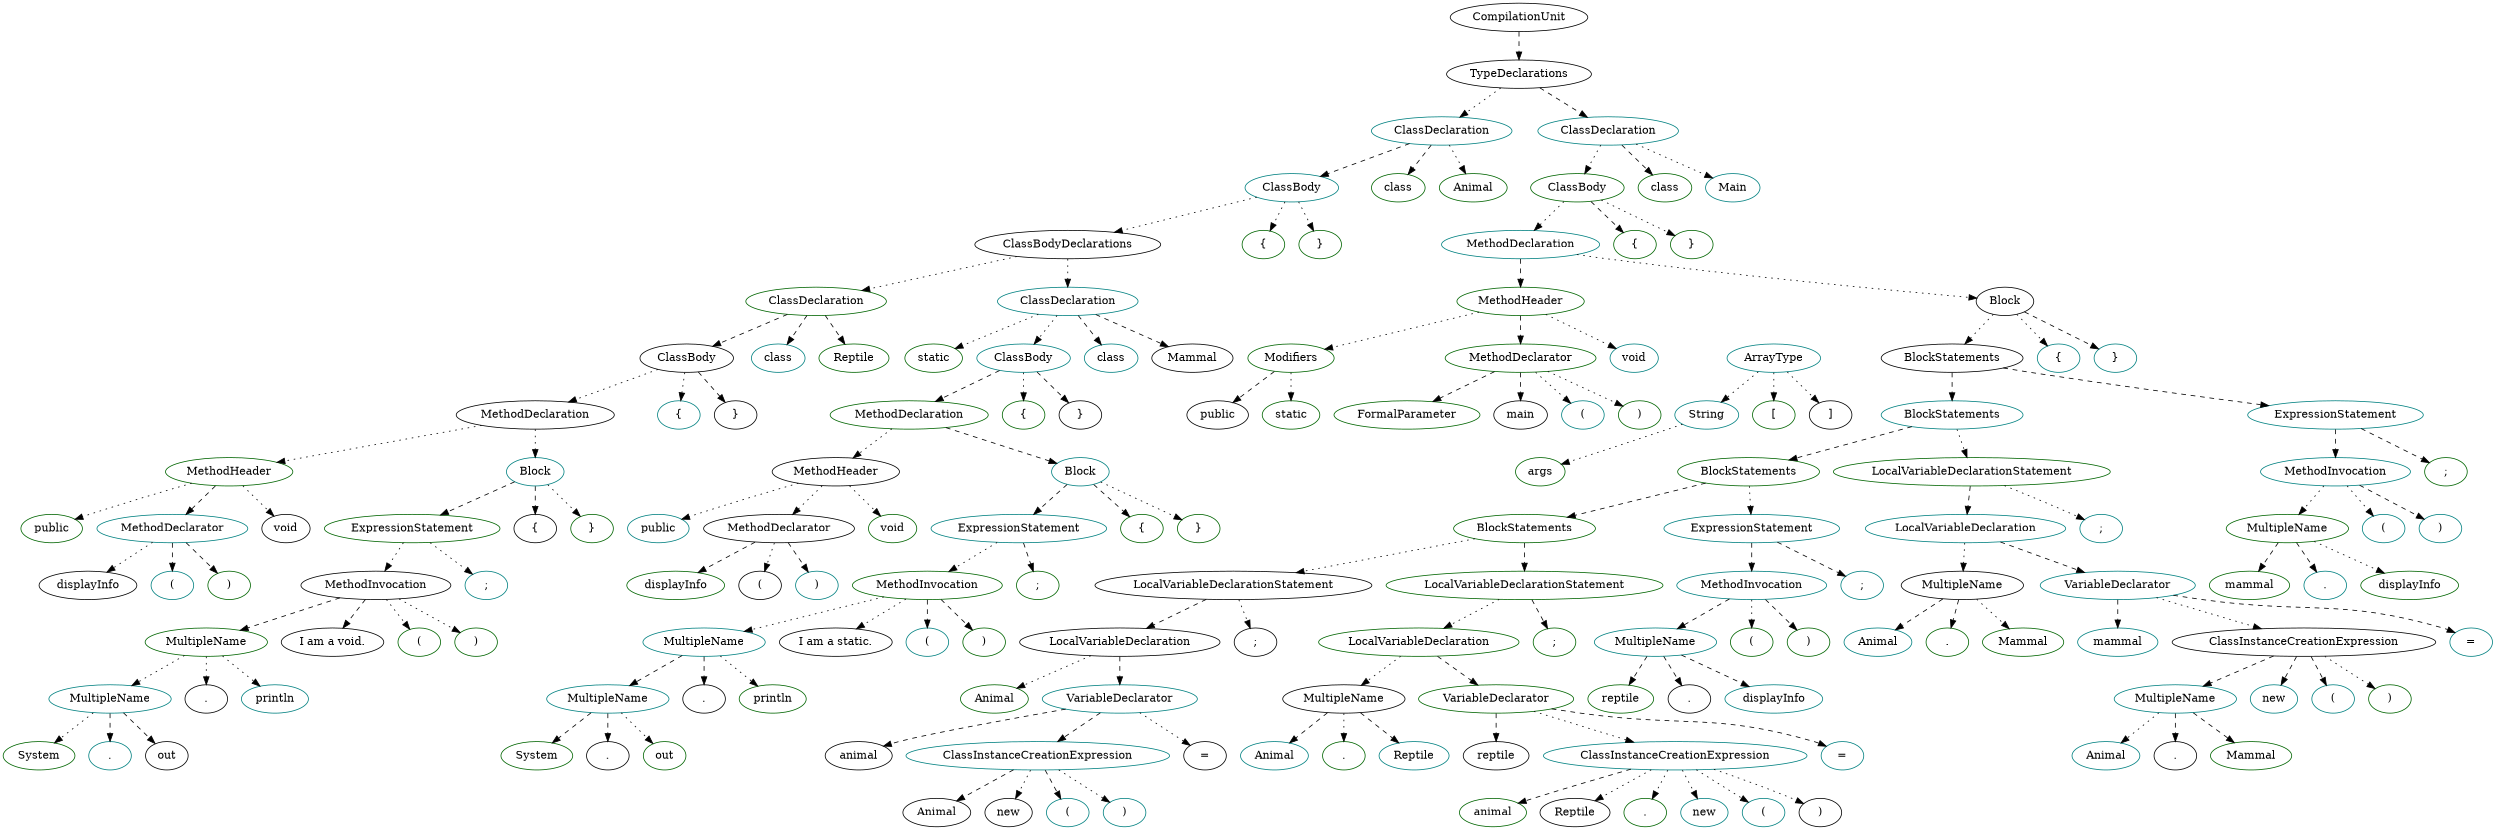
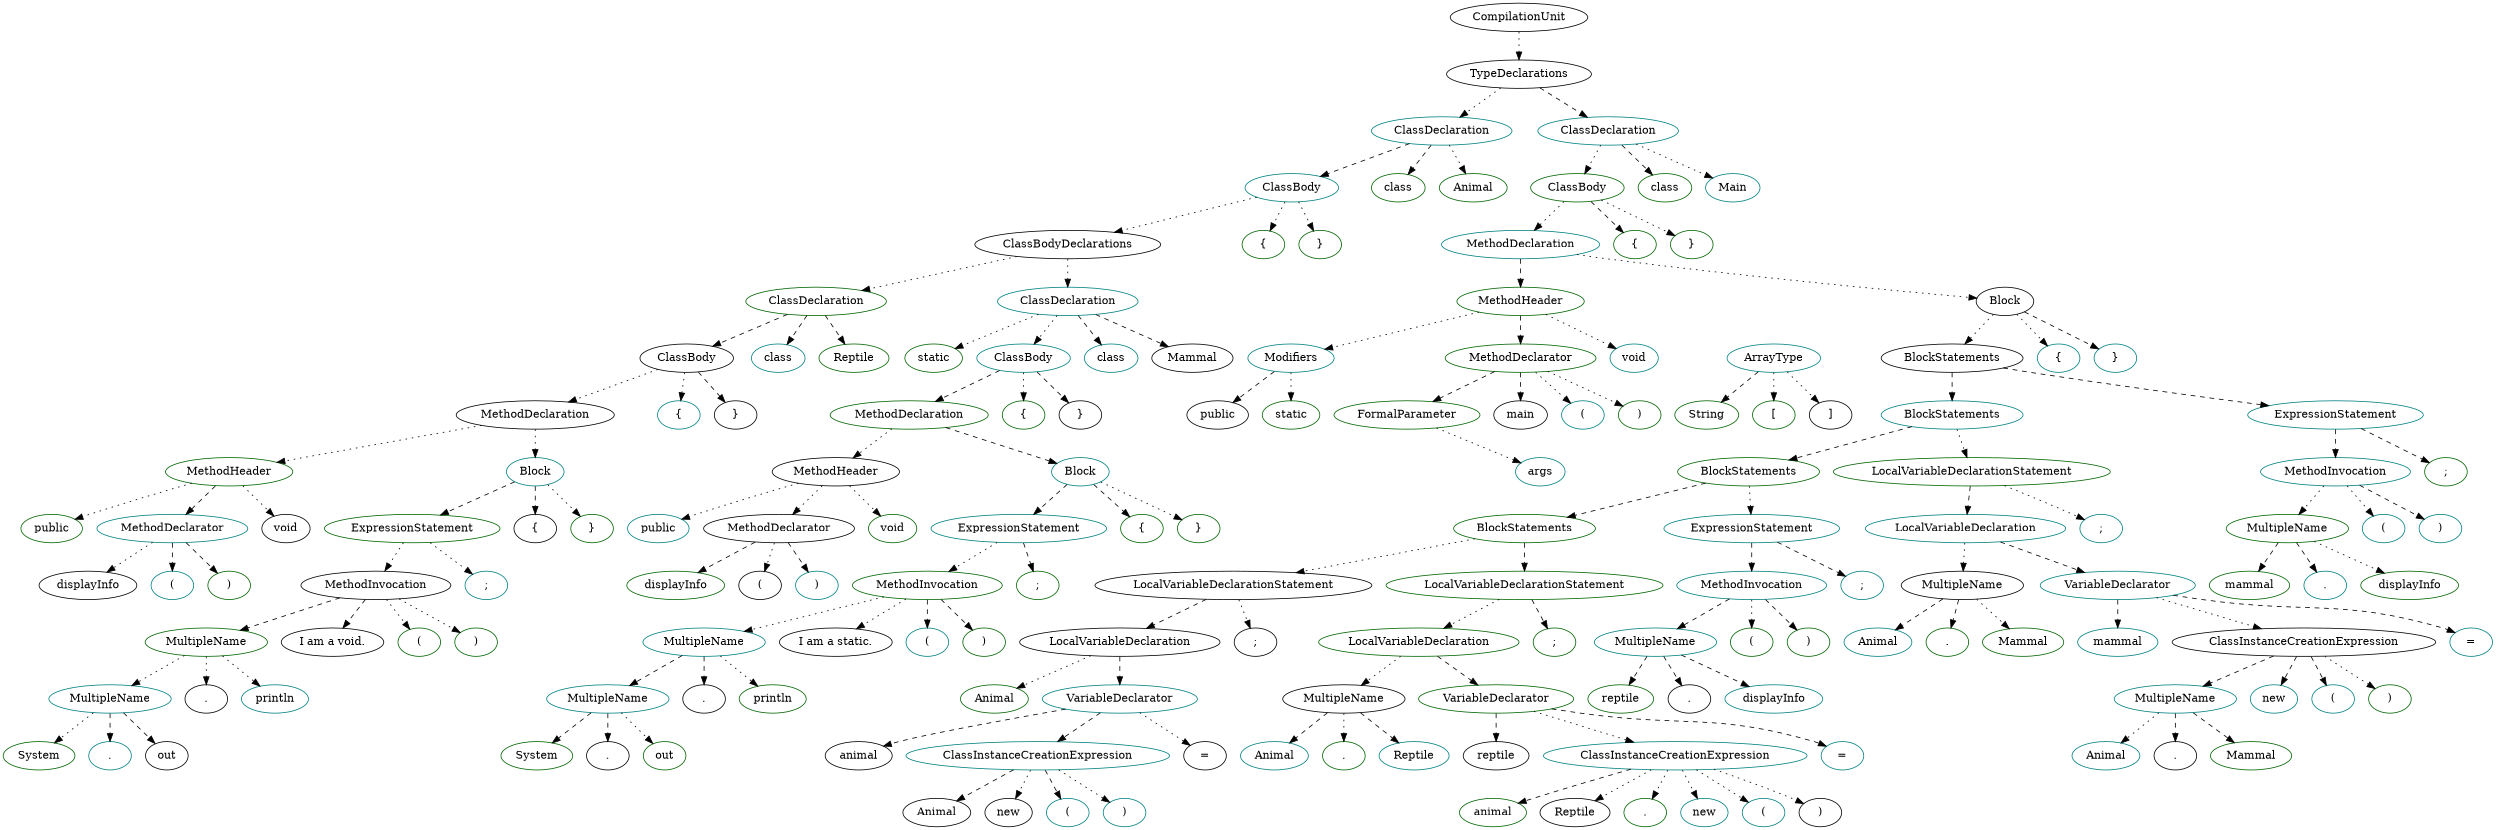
edge "CompilationUnit" -> "TypeDeclarations": style dashed -> dotted
node "Modifiers": color darkgreen -> teal
edge "ArrayType" -> "String": style dotted -> dashed
node "String": color teal -> darkgreen
edge "String" -> "args": now "FormalParameter" -> "args"
node "args": color darkgreen -> teal
